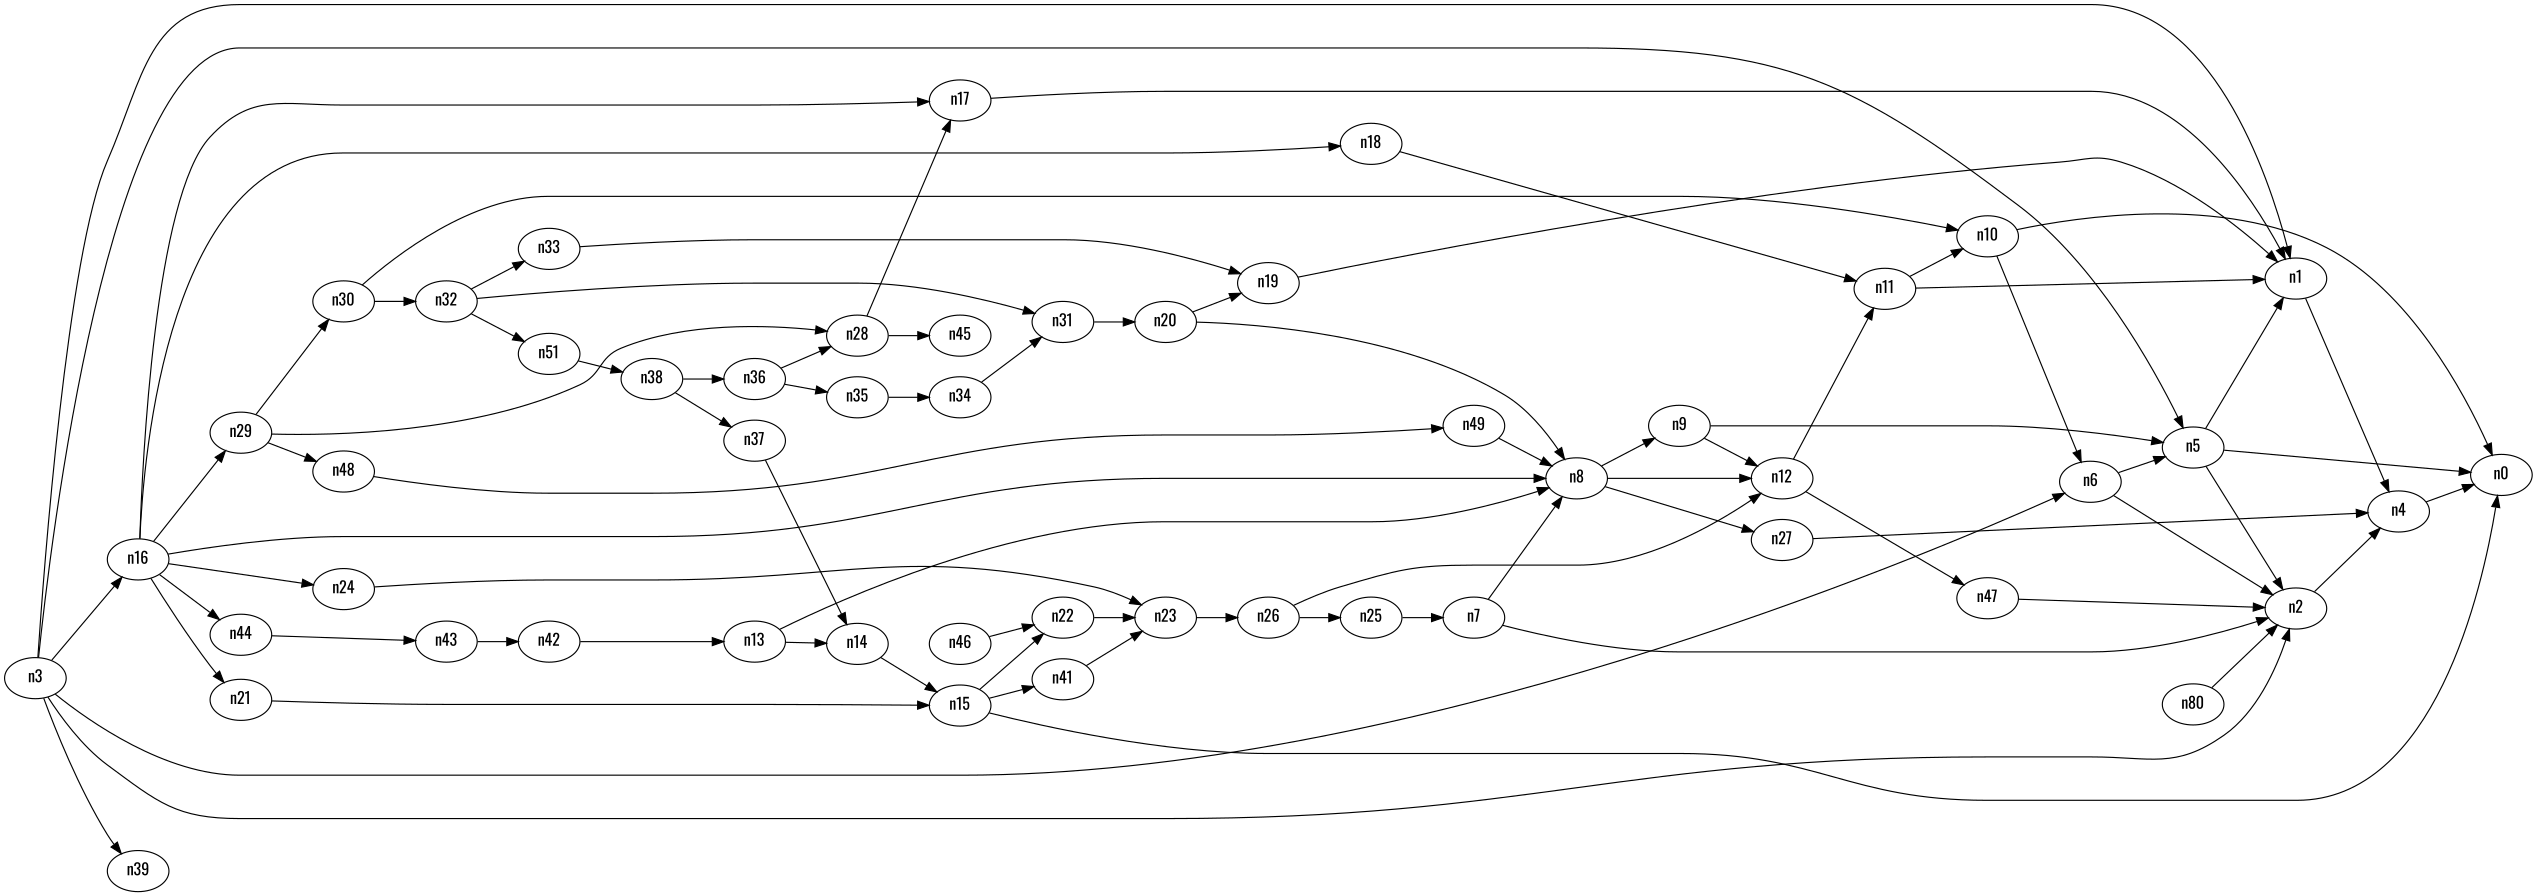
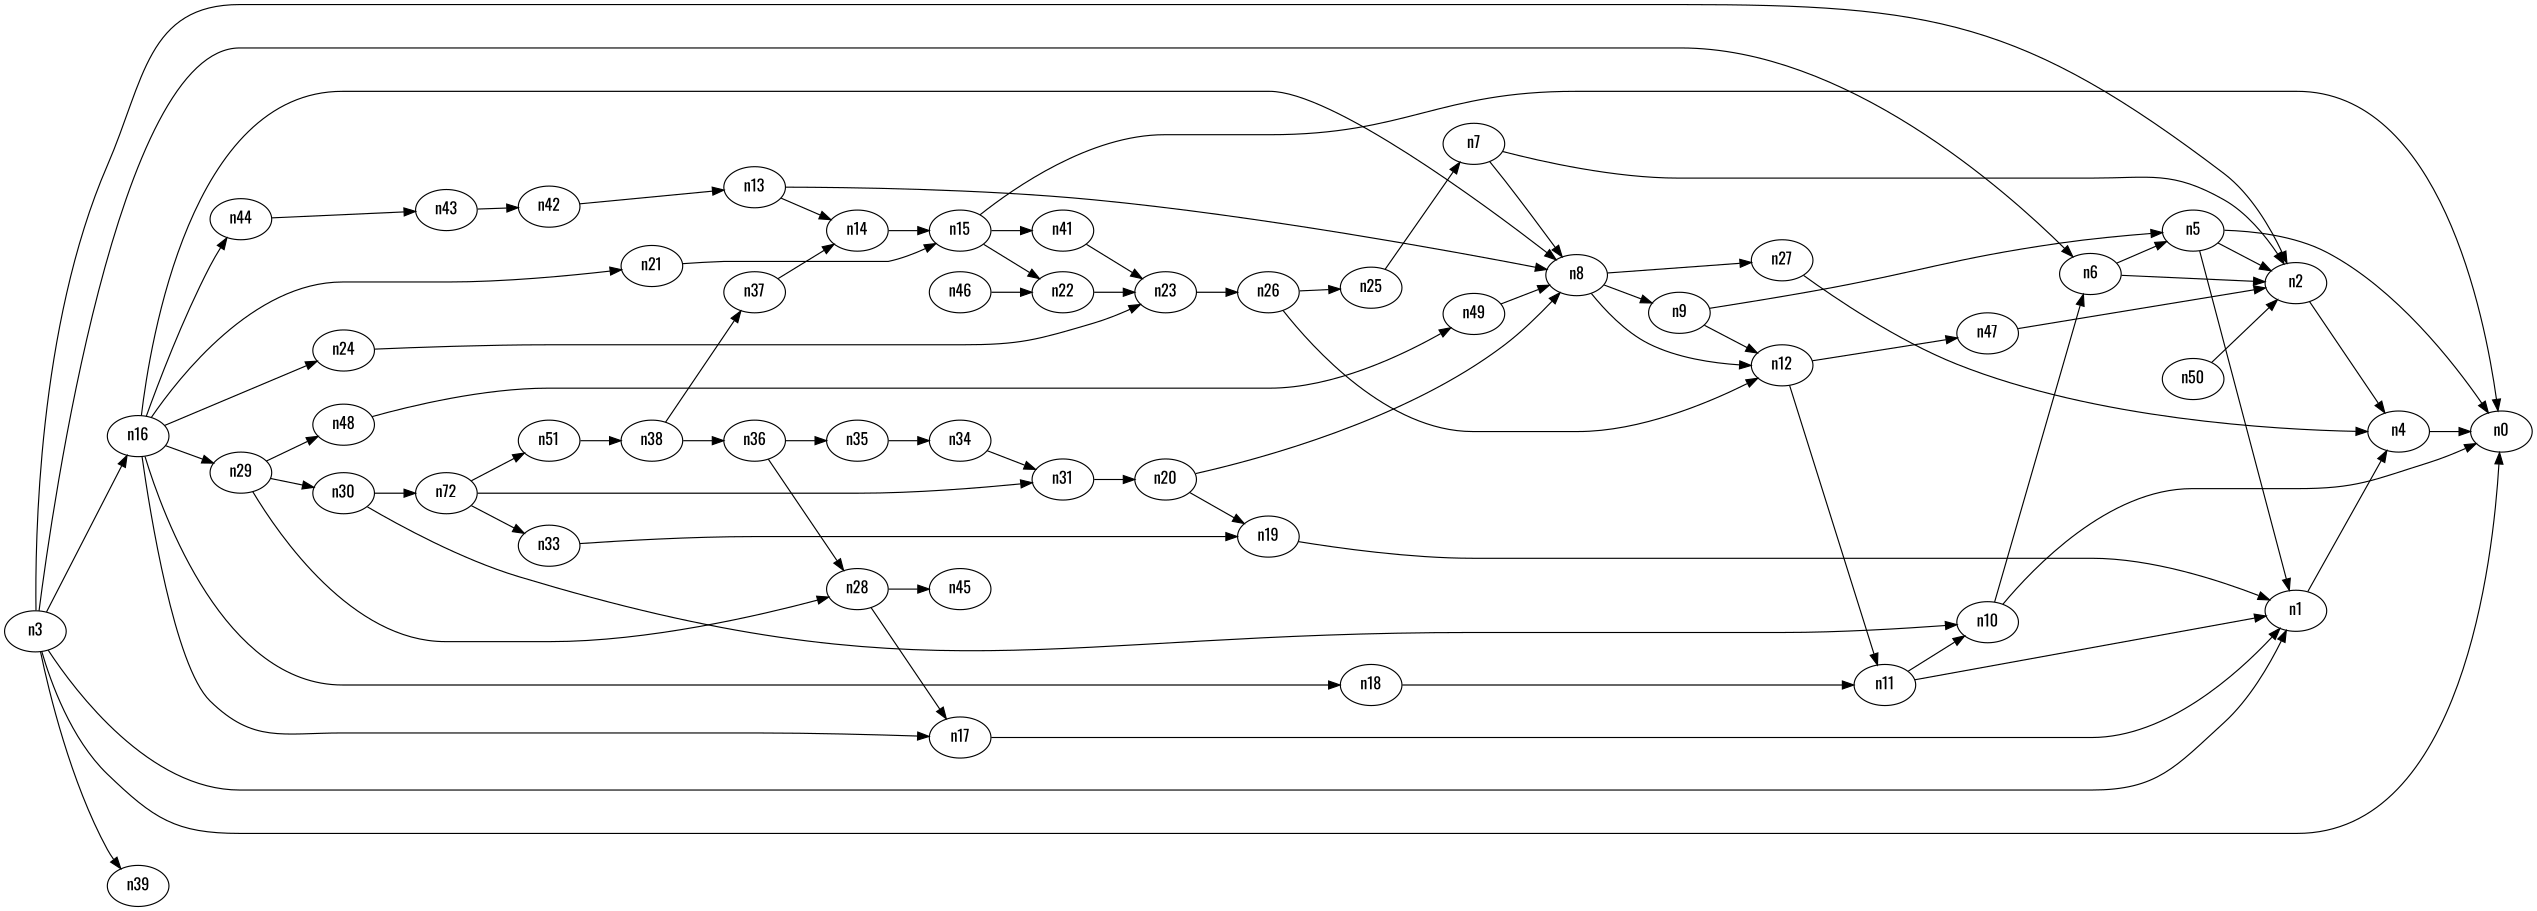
edge "n3" -> "n5": now "n3" -> "n0"
node "n32": label "n32" -> "n72"
node "n80": label "n80" -> "n50"
